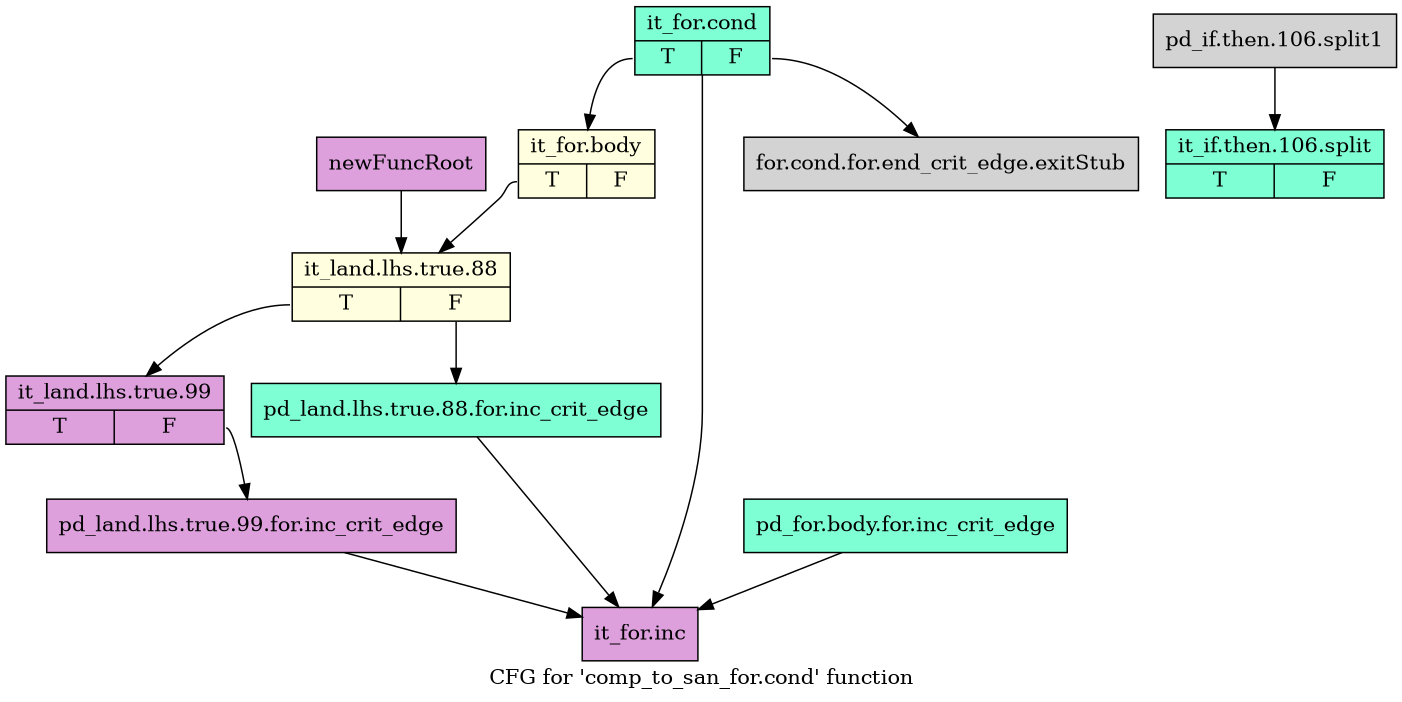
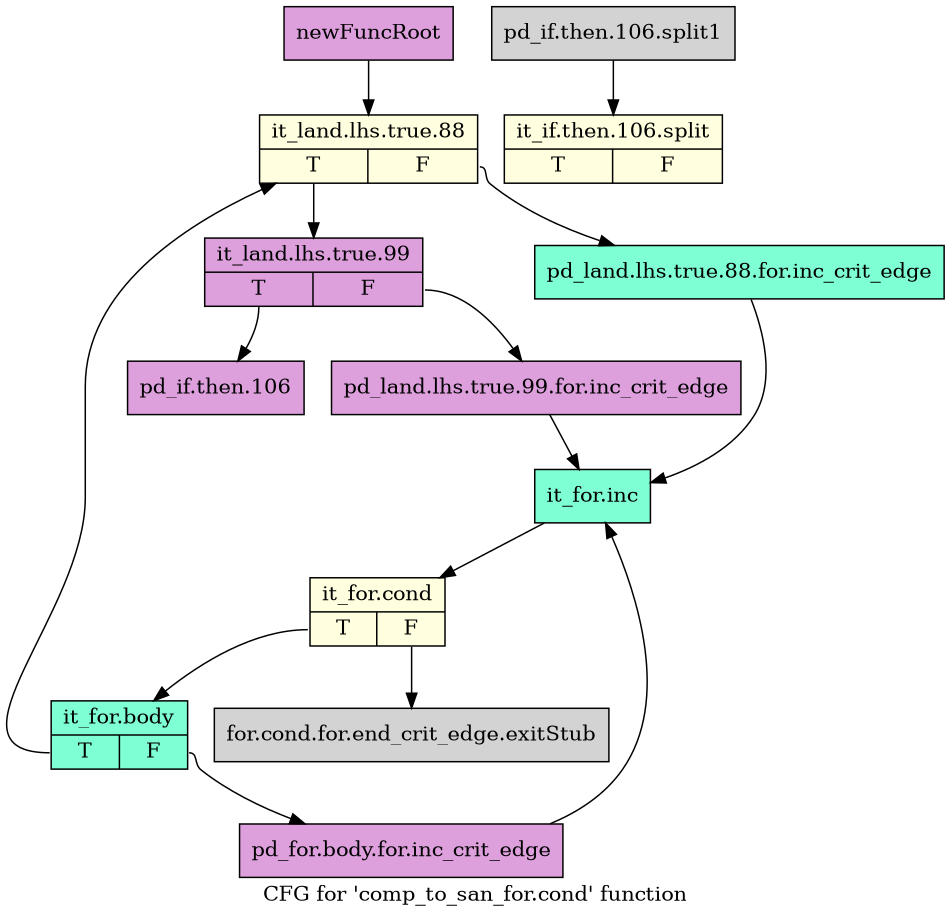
node "it_for.cond": fillcolor aquamarine -> lightyellow
node "it_for.body": fillcolor lightyellow -> aquamarine
node "it_if.then.106.split": fillcolor aquamarine -> lightyellow
edge "it_for.cond" -> "it_for.inc": reversed
node "pd_if.then.106": added
node "pd_for.body.for.inc_crit_edge": fillcolor aquamarine -> plum
node "it_for.inc": fillcolor plum -> aquamarine
edge "it_for.body" -> "pd_for.body.for.inc_crit_edge": added
